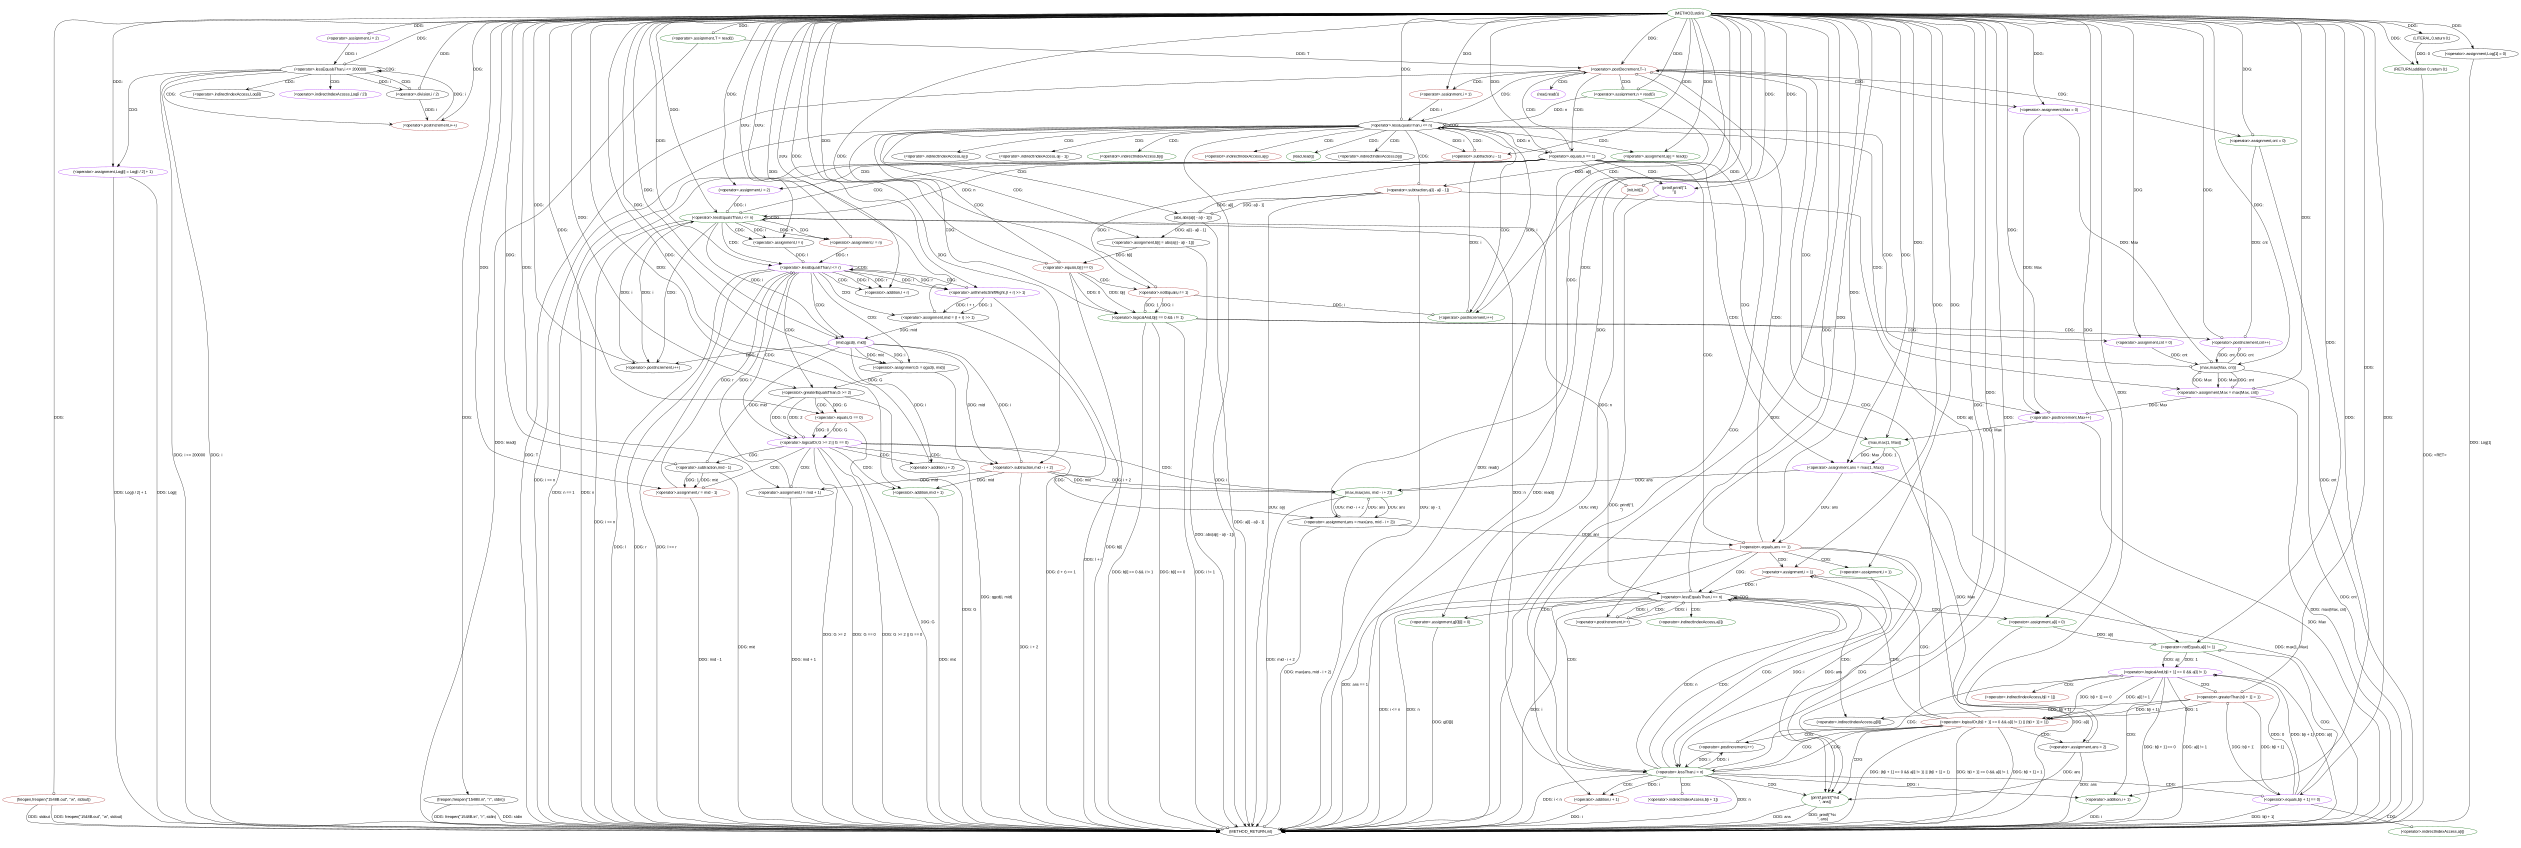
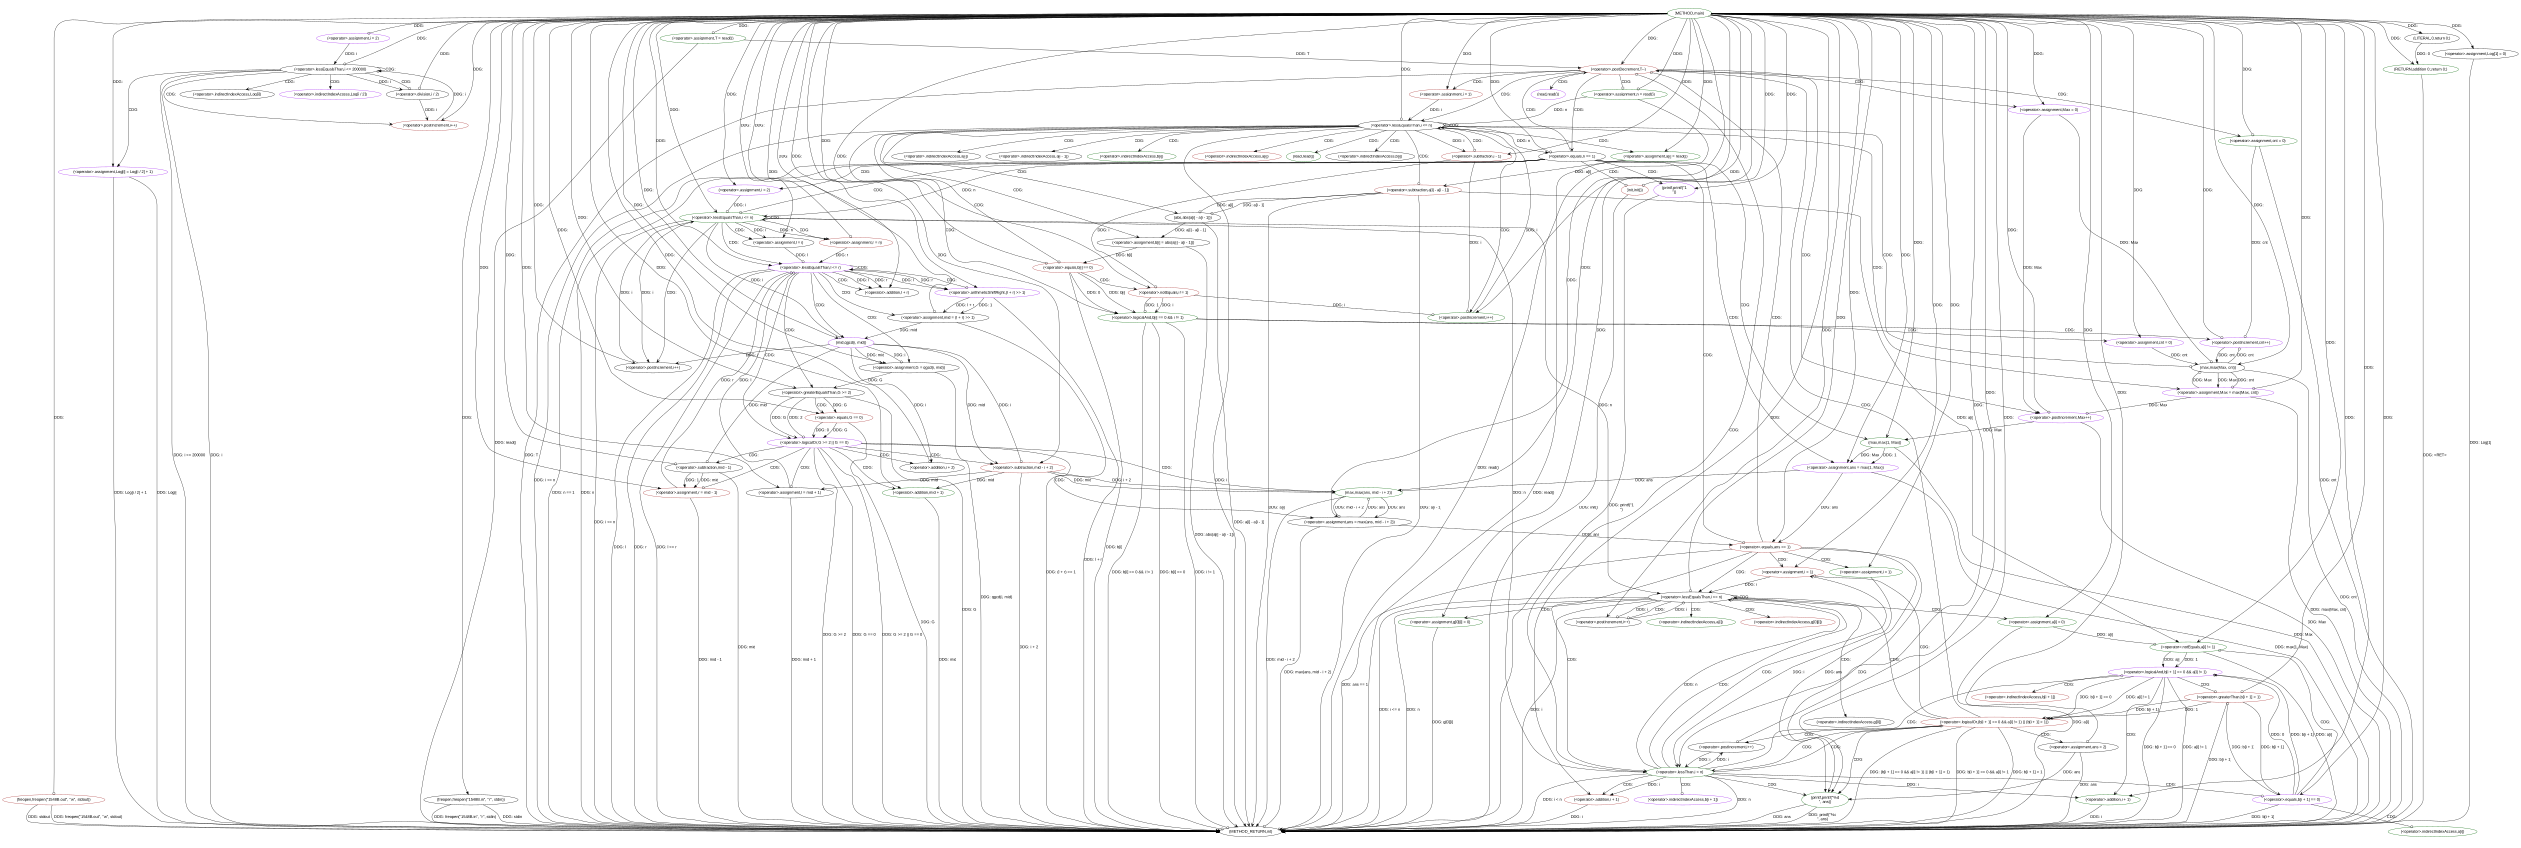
node "(METHOD,stdin)": label "(METHOD,stdin)" -> "(METHOD,main)"
node "(<operator>.indirectIndexAccess,g[0][i])": added
edge "(max,max(1, Max))" -> "(<operator>.assignment,ans = 2)": now "(max,max(1, Max))" -> "(METHOD_RETURN,int)"
edge "(<operator>.greaterThan,b[i + 1] > 1)" -> "(<operator>.indirectIndexAccess,g[0])": now "(<operator>.greaterThan,b[i + 1] > 1)" -> "(METHOD_RETURN,int)"
